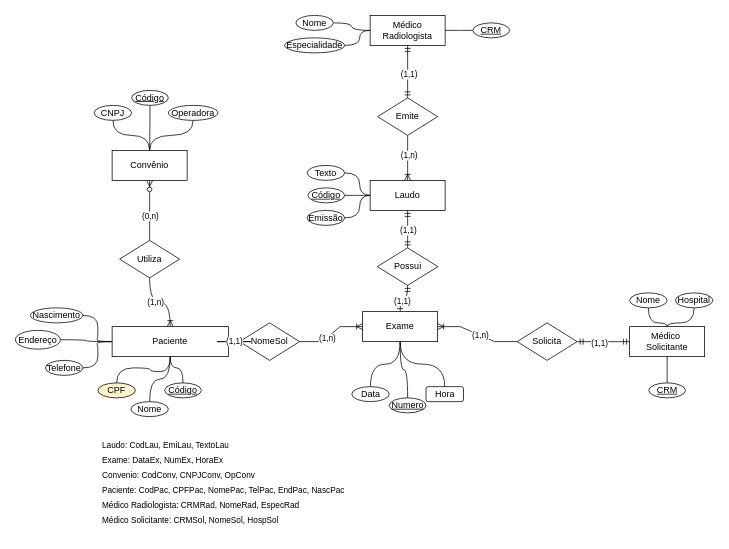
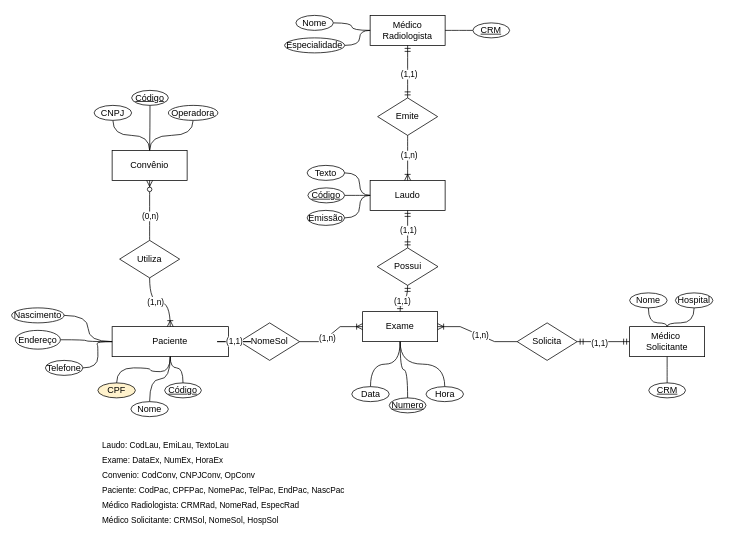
node "Nascimento": moved (57, 315) -> (38, 315)
node "Hora": shape rounded rectangle -> ellipse
